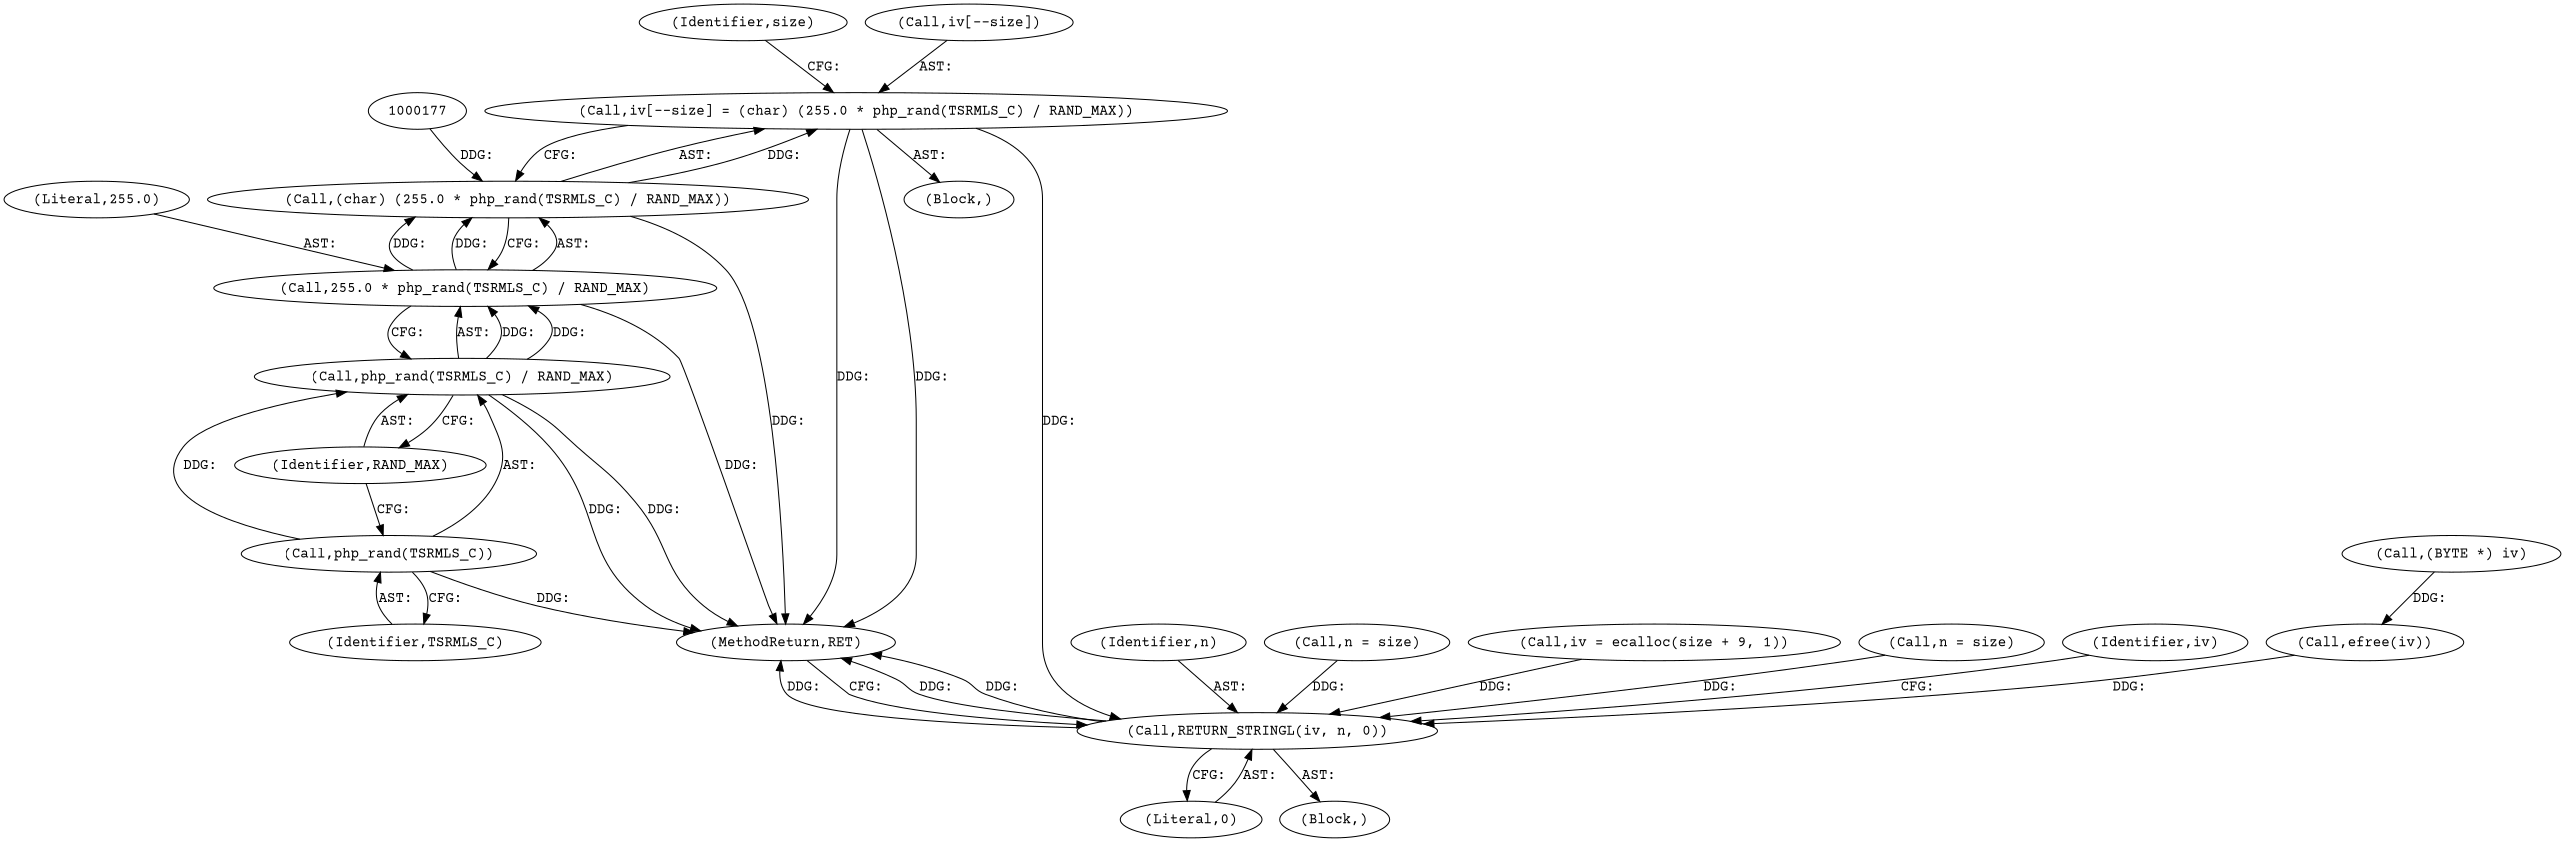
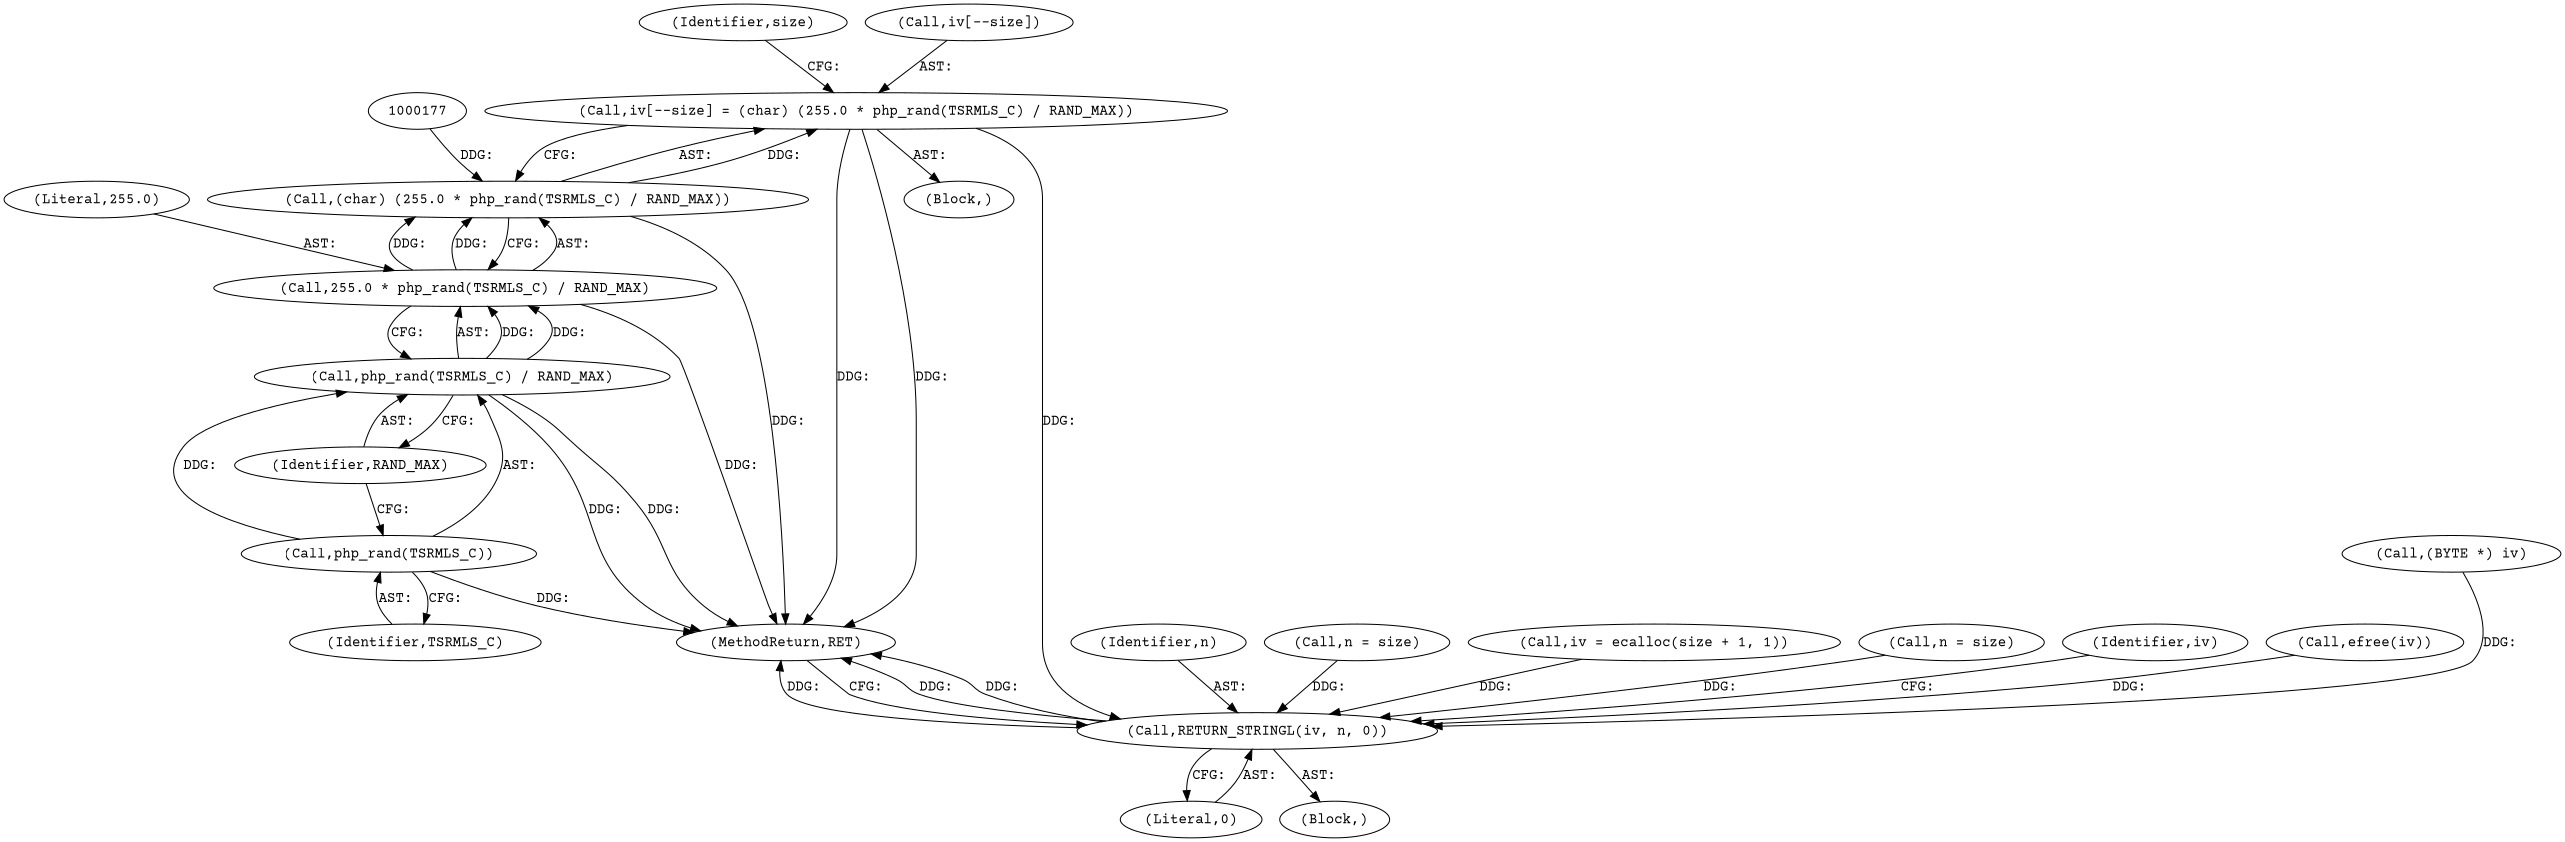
edge "(Call,(BYTE *) iv)" -> "(Call,efree(iv))": now "(Call,(BYTE *) iv)" -> "(Call,RETURN_STRINGL(iv, n, 0))"
node "(Call,iv = ecalloc(size + 9, 1))": label "(Call,iv = ecalloc(size + 9, 1))" -> "(Call,iv = ecalloc(size + 1, 1))"
